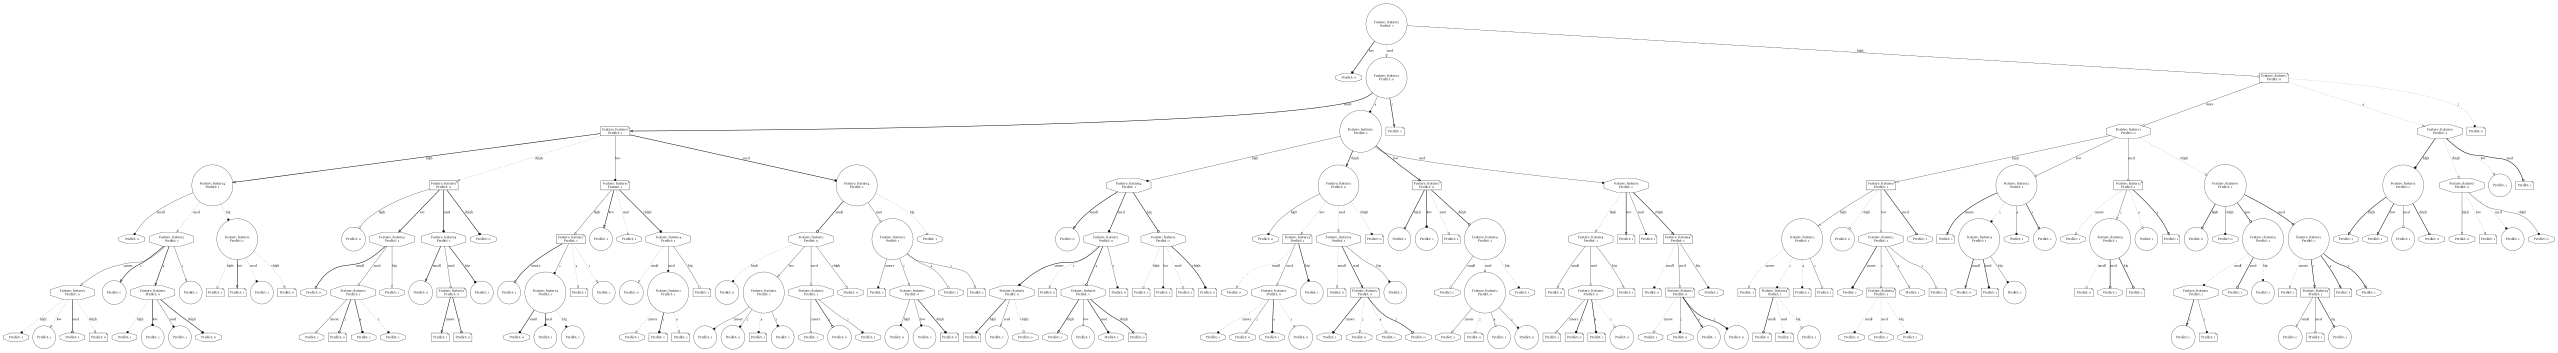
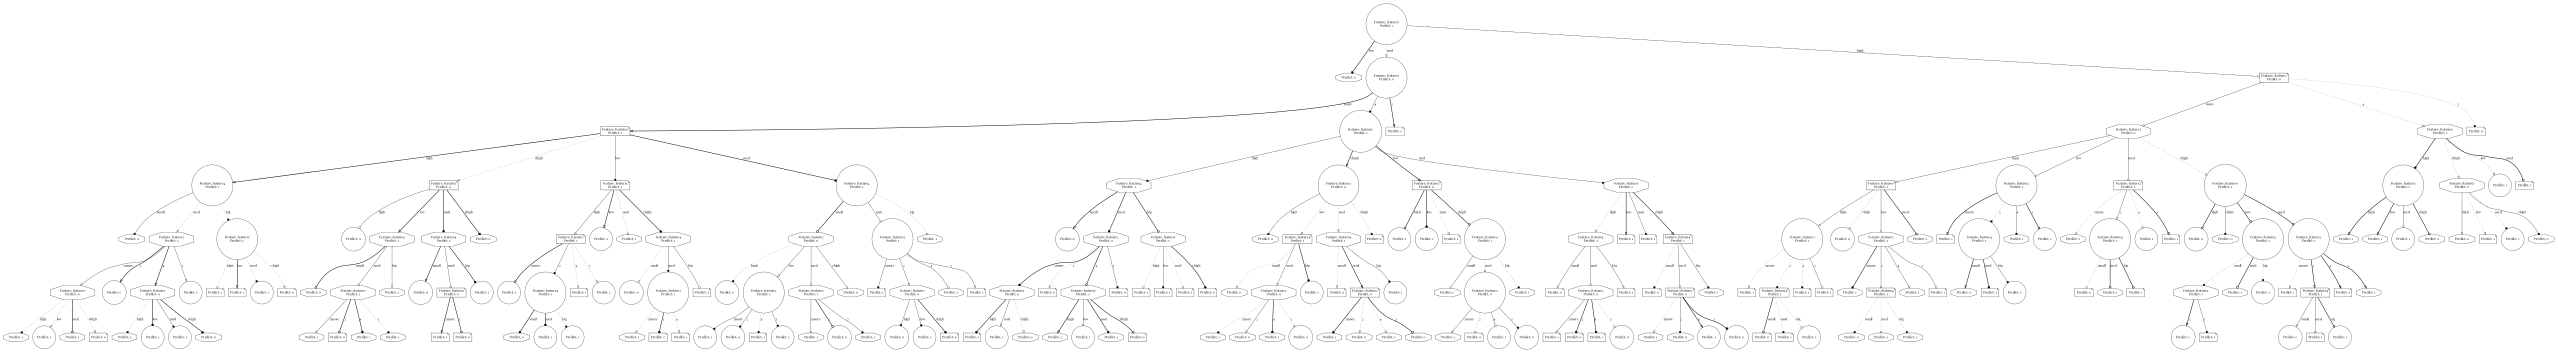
node "Feature: feature1 Feature: 1": label "Feature: feature1 Feature: 1" -> "Feature: feature1 Predict: 1"
